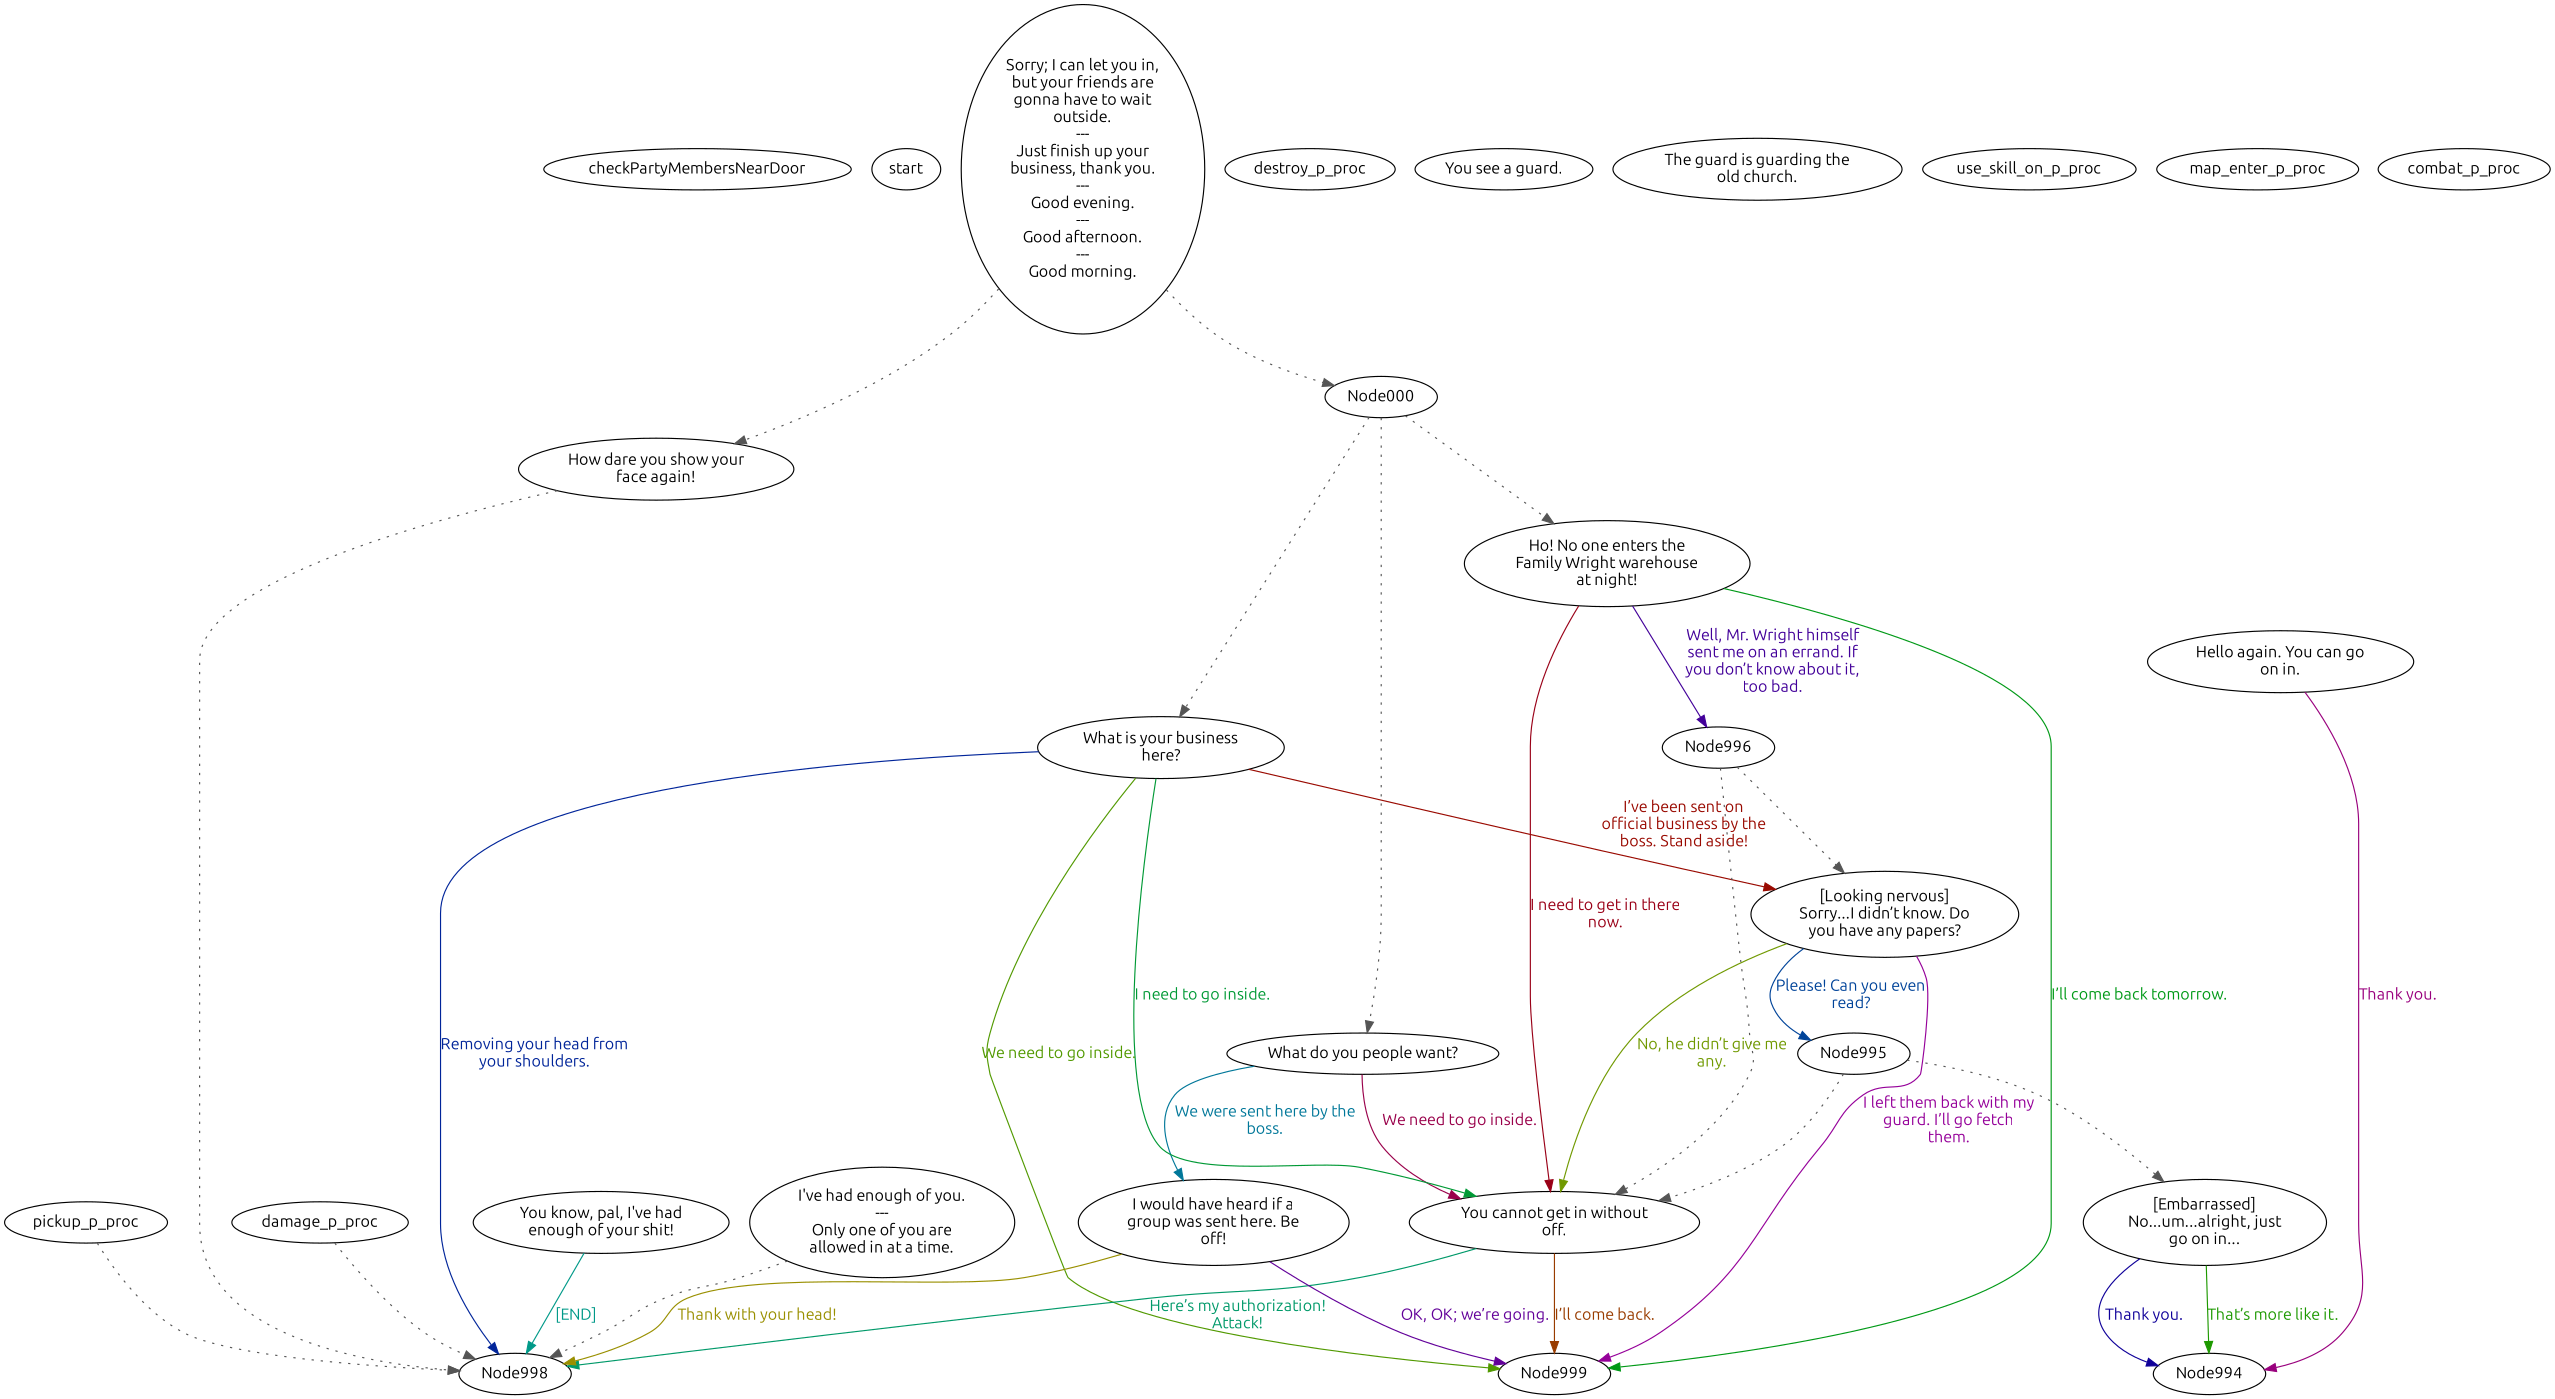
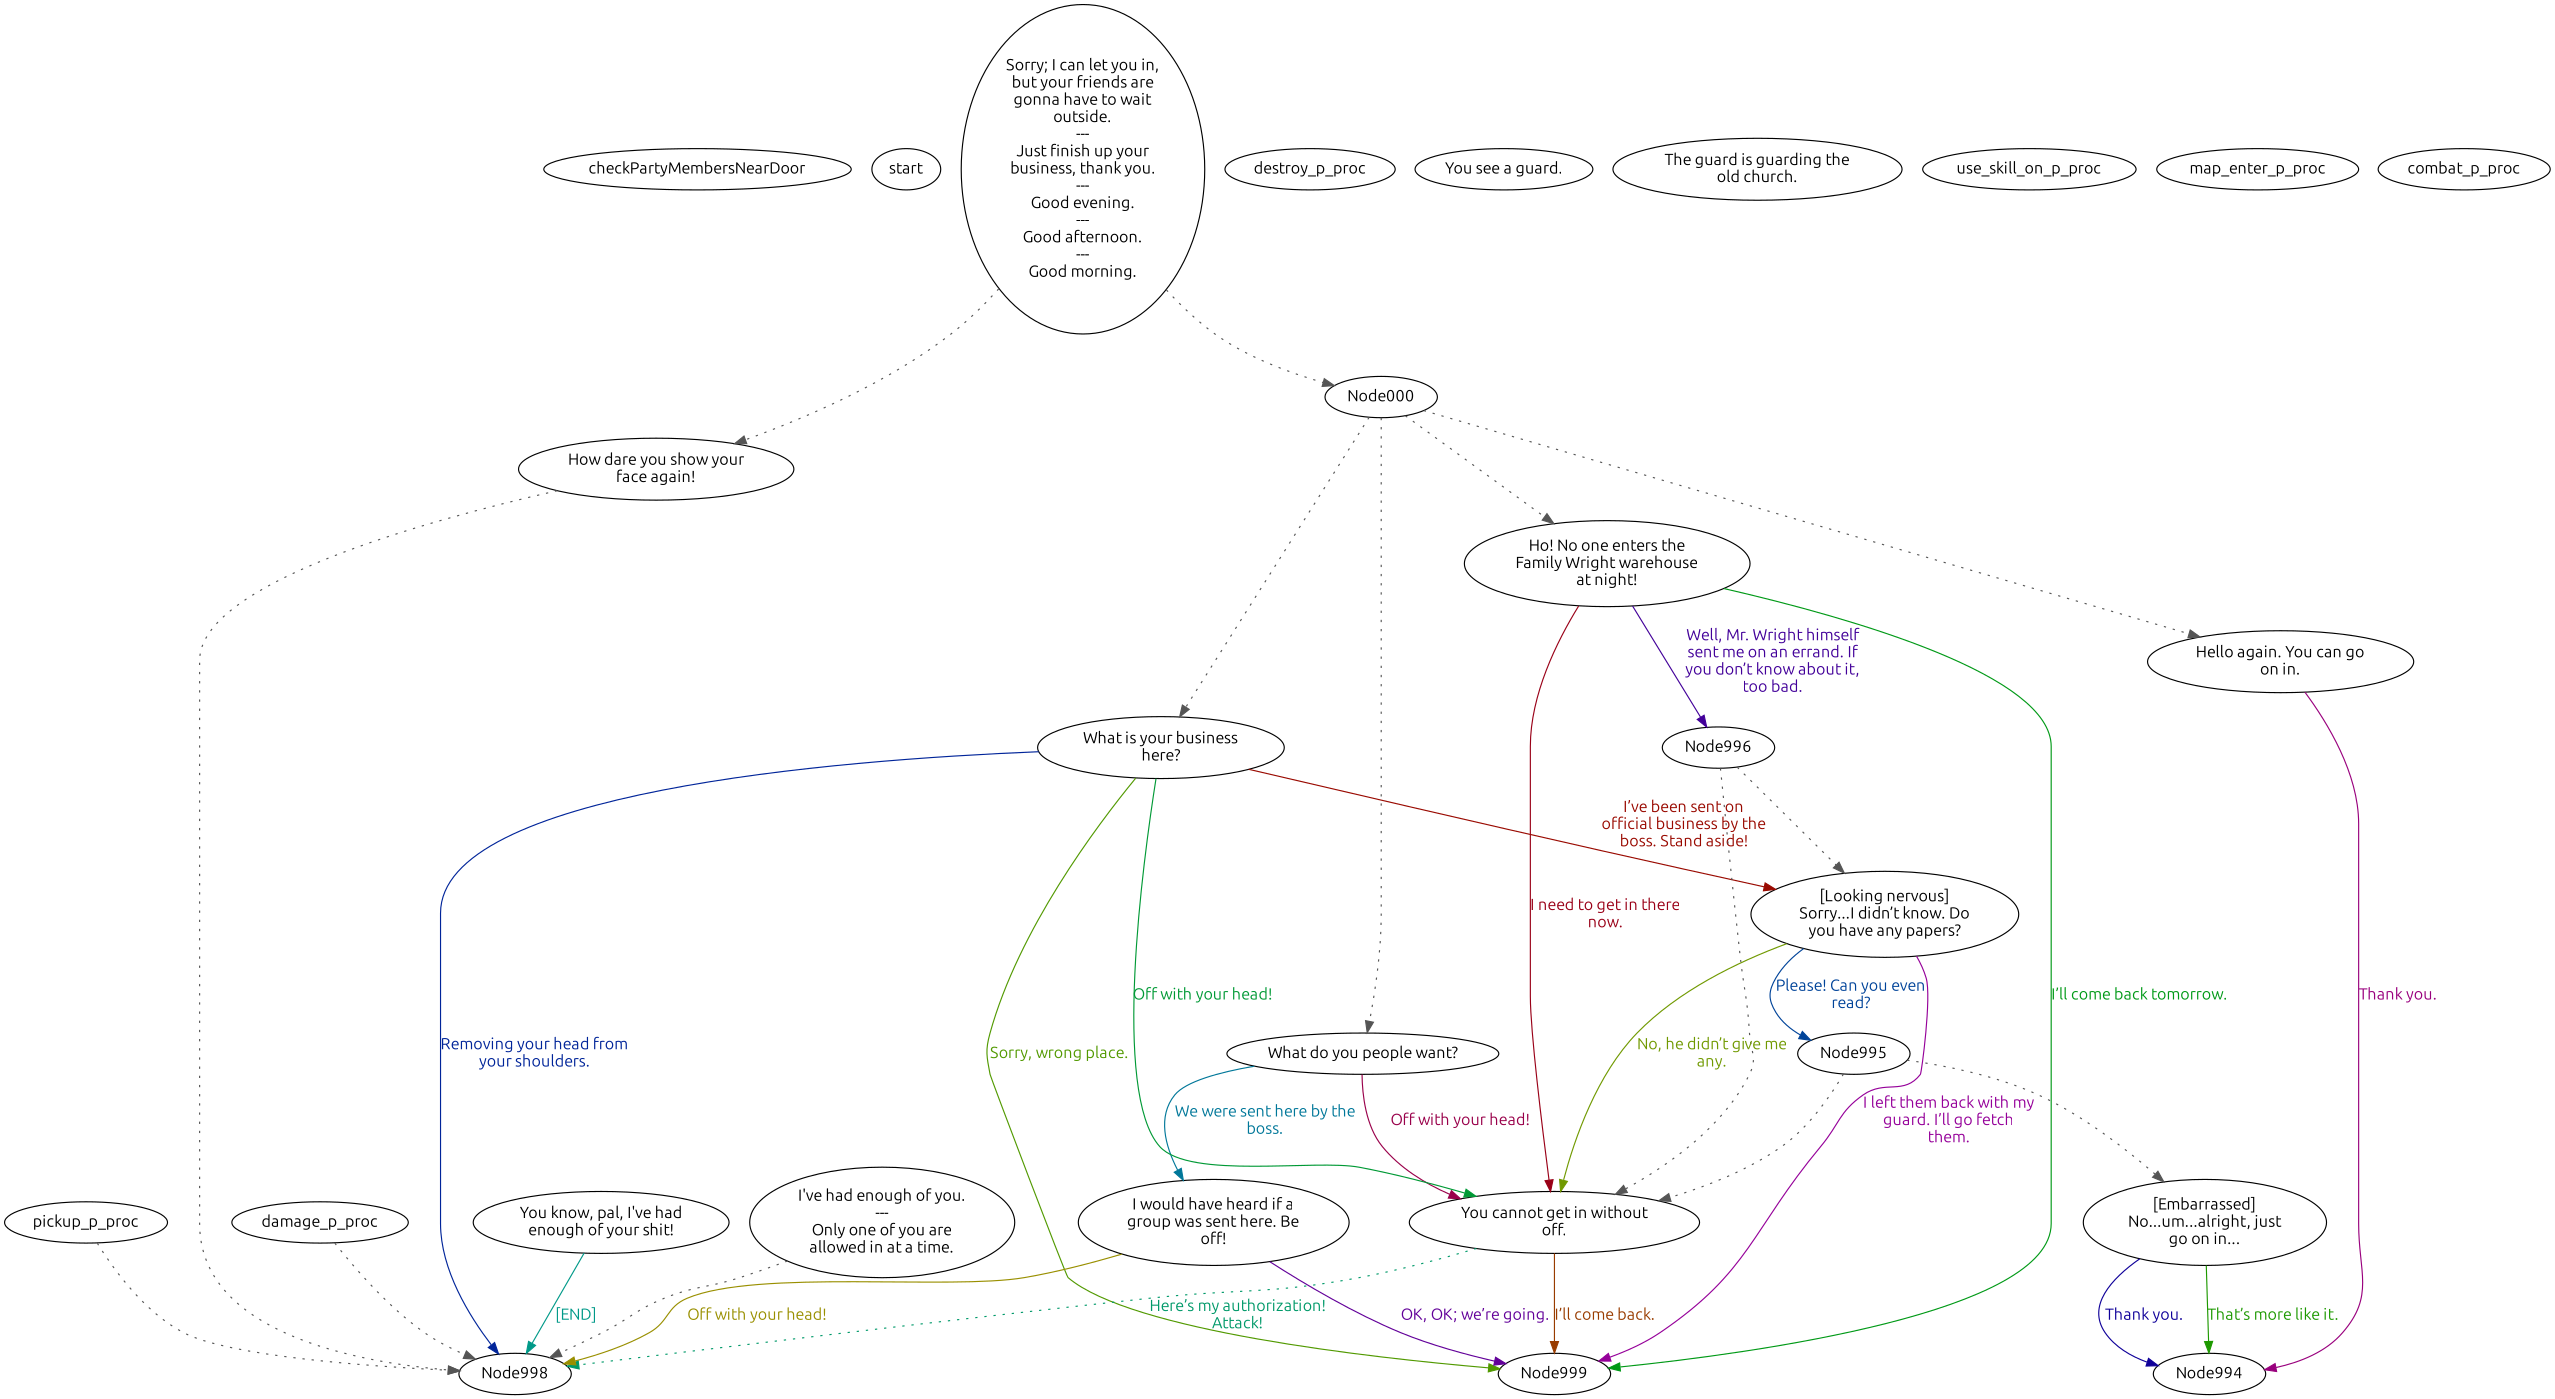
edge "Node000" -> "Hello again. You can go on in.": added
edge "What is your business here?" -> "You cannot get in without off.": label "I need to go inside." -> "Off with your head!"
edge "What is your business here?" -> "Node999": label "We need to go inside." -> "Sorry, wrong place."
edge "What do you people want?" -> "You cannot get in without off.": label "We need to go inside." -> "Off with your head!"
edge "You cannot get in without off." -> "Node998": style solid -> dotted
edge "I would have heard if a group was sent here. Be off!" -> "Node998": label "Thank with your head!" -> "Off with your head!"
